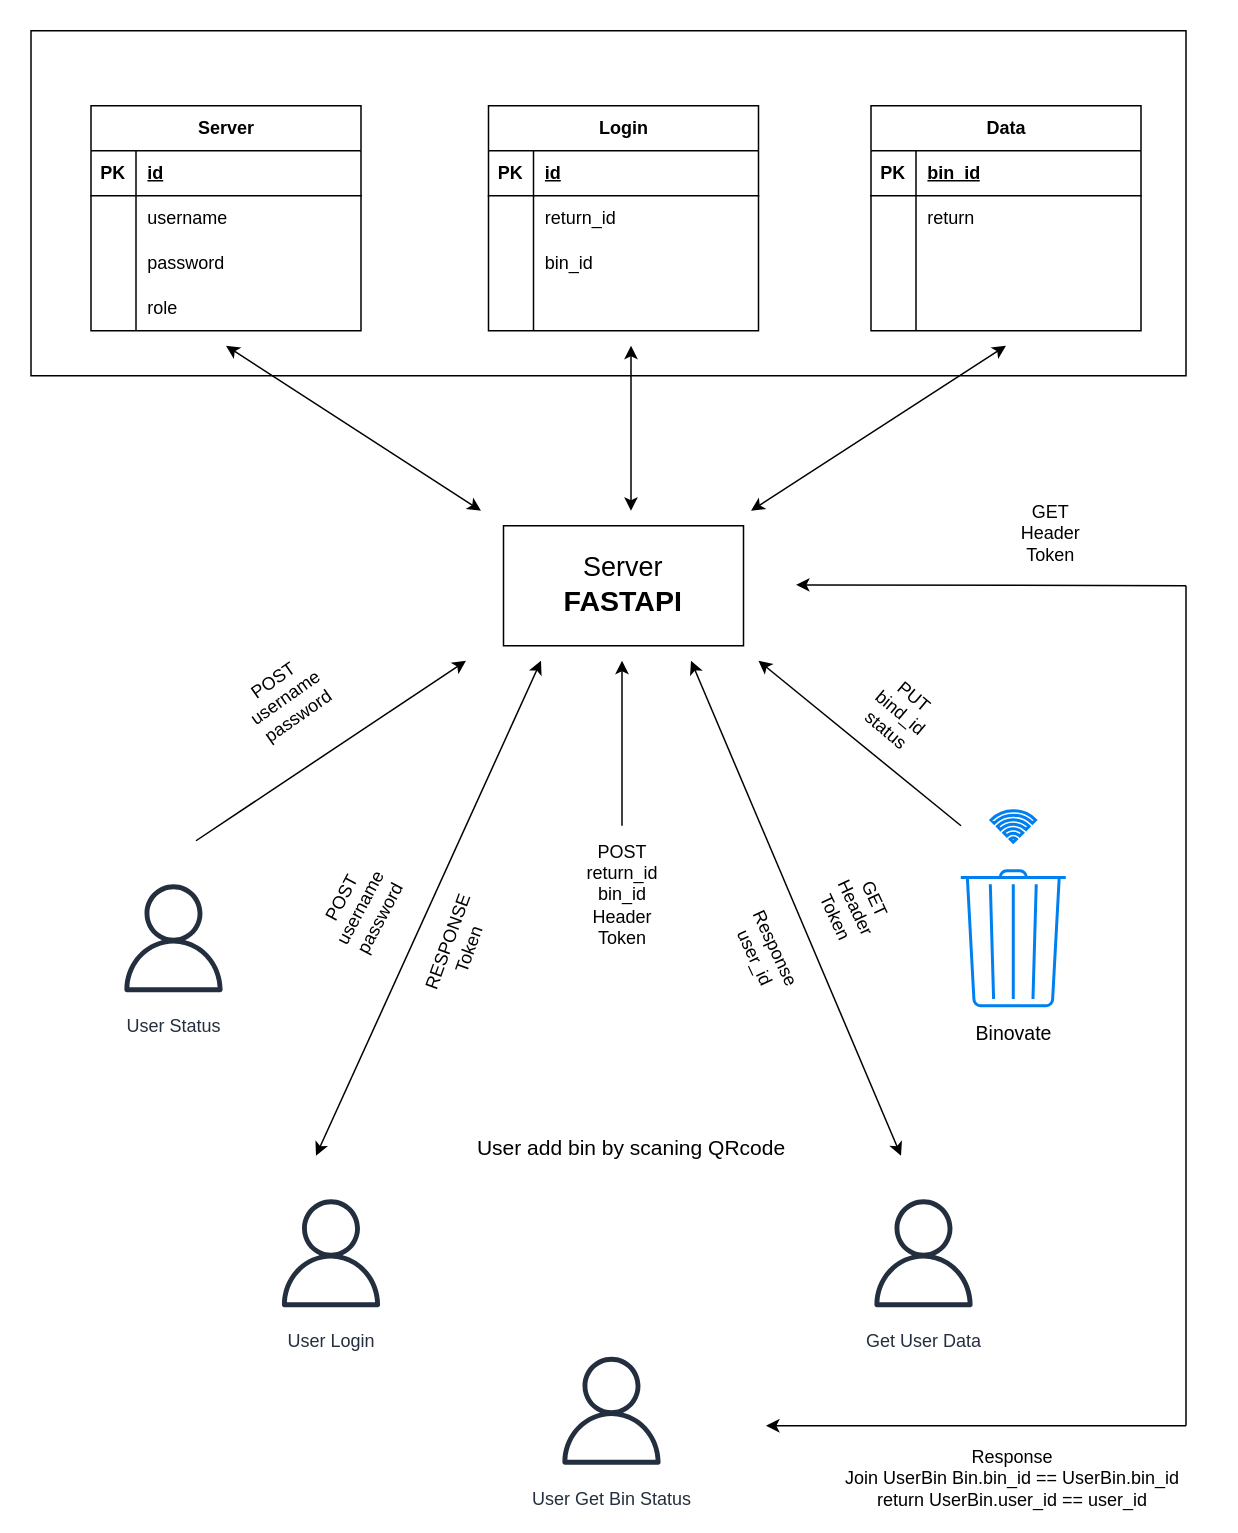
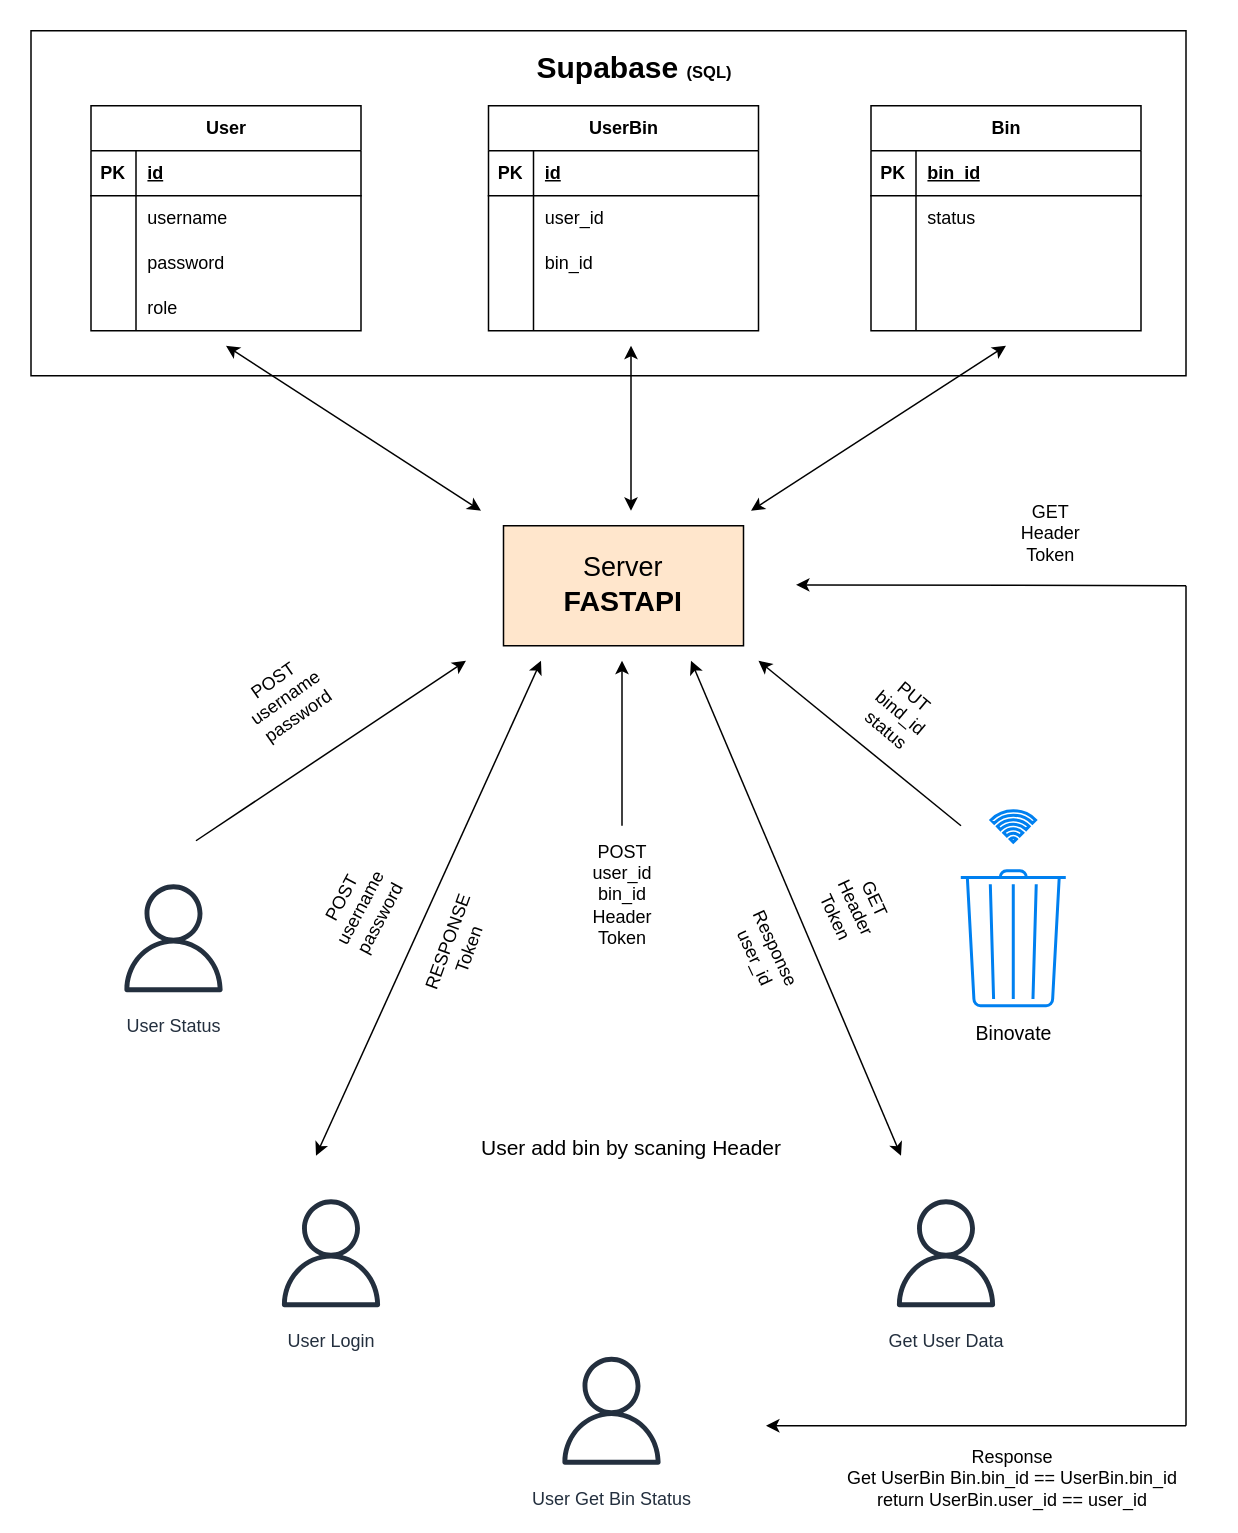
node "Supabase (SQL)": added
node "Server": label "Server" -> "User"
node "Login": label "Login" -> "UserBin"
node "Data": label "Data" -> "Bin"
node "return_id": label "return_id" -> "user_id"
node "return": label "return" -> "status"
node "Server FASTAPI": fillcolor #ffffff -> #ffe6cc
node "POST return_id bin_id Header Token": label "POST return_id bin_id Header Token" -> "POST user_id bin_id Header Token"
node "User add bin by scaning QRcode": label "User add bin by scaning QRcode" -> "User add bin by scaning Header"
node "Get User Data": moved (923, 1253) -> (946, 1253)
node "Response Join UserBin Bin.bin_id == UserBin.bin_id return UserBin.user_id == user_id": label "Response Join UserBin Bin.bin_id == UserBin.bin_id return UserBin.user_id == user_id" -> "Response Get UserBin Bin.bin_id == UserBin.bin_id return UserBin.user_id == user_id"
